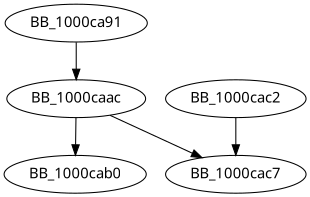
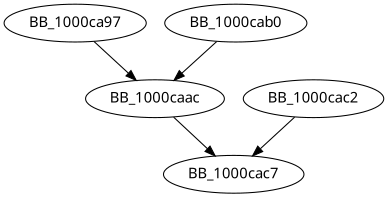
node "BB_1000ca91": label "BB_1000ca91" -> "BB_1000ca97"
edge "BB_1000caac" -> "BB_1000cab0": reversed
